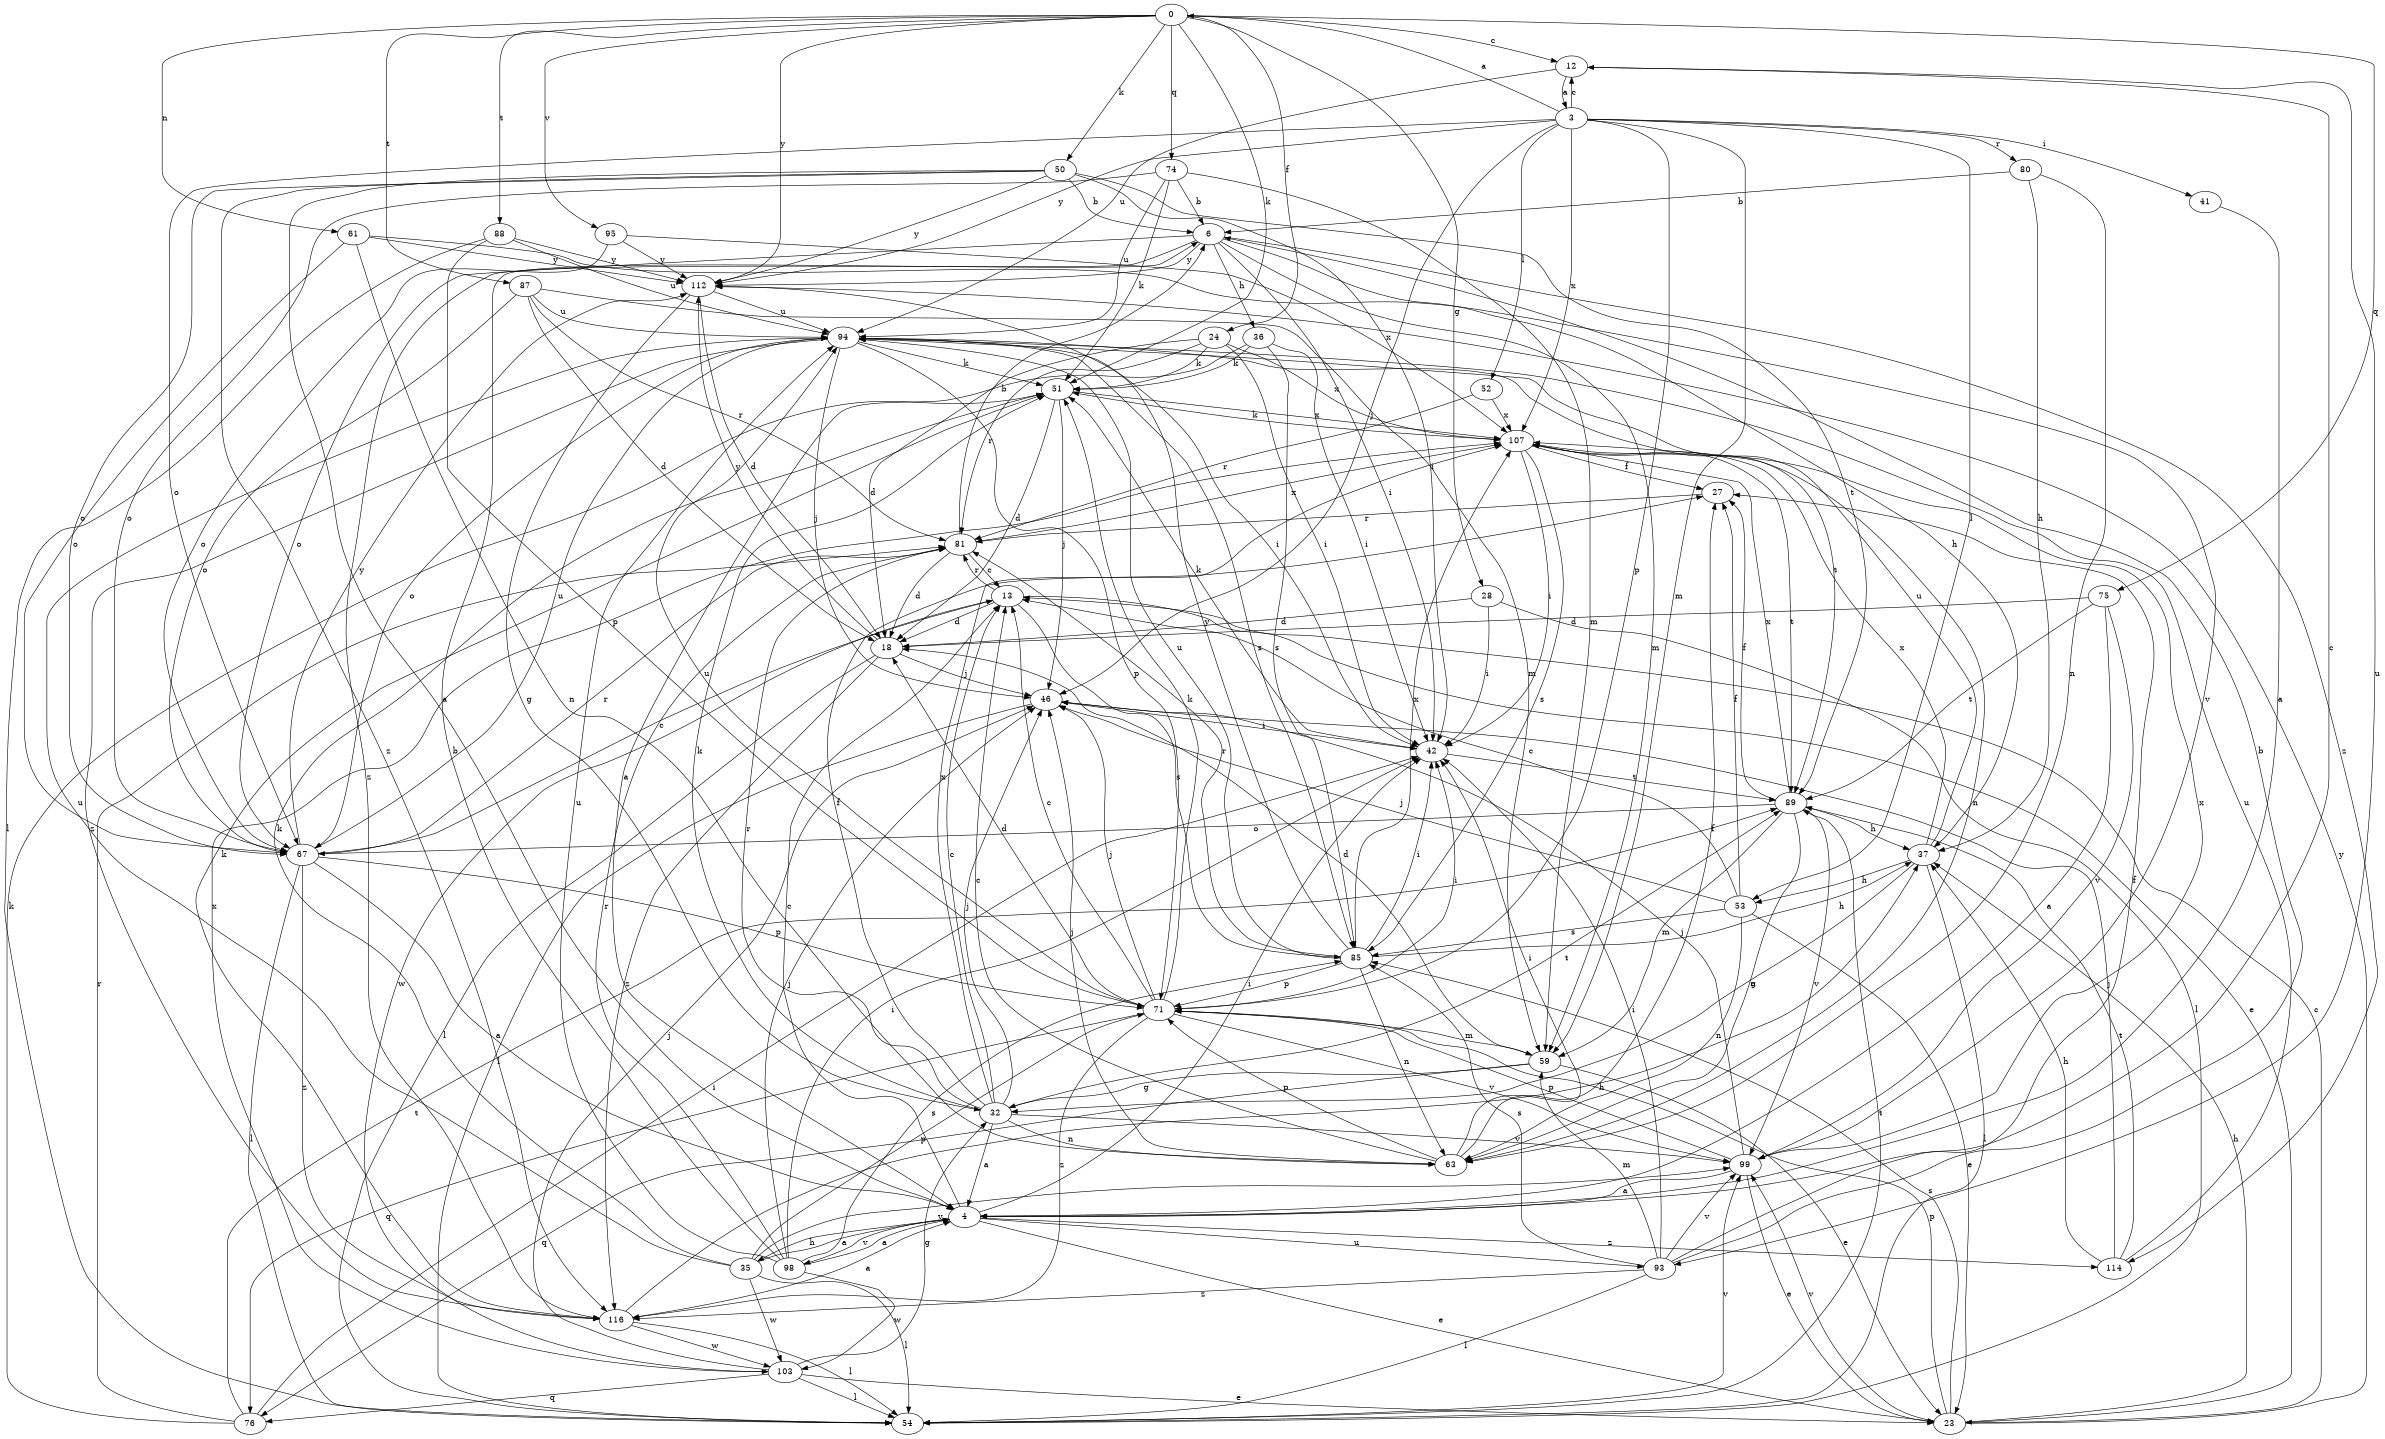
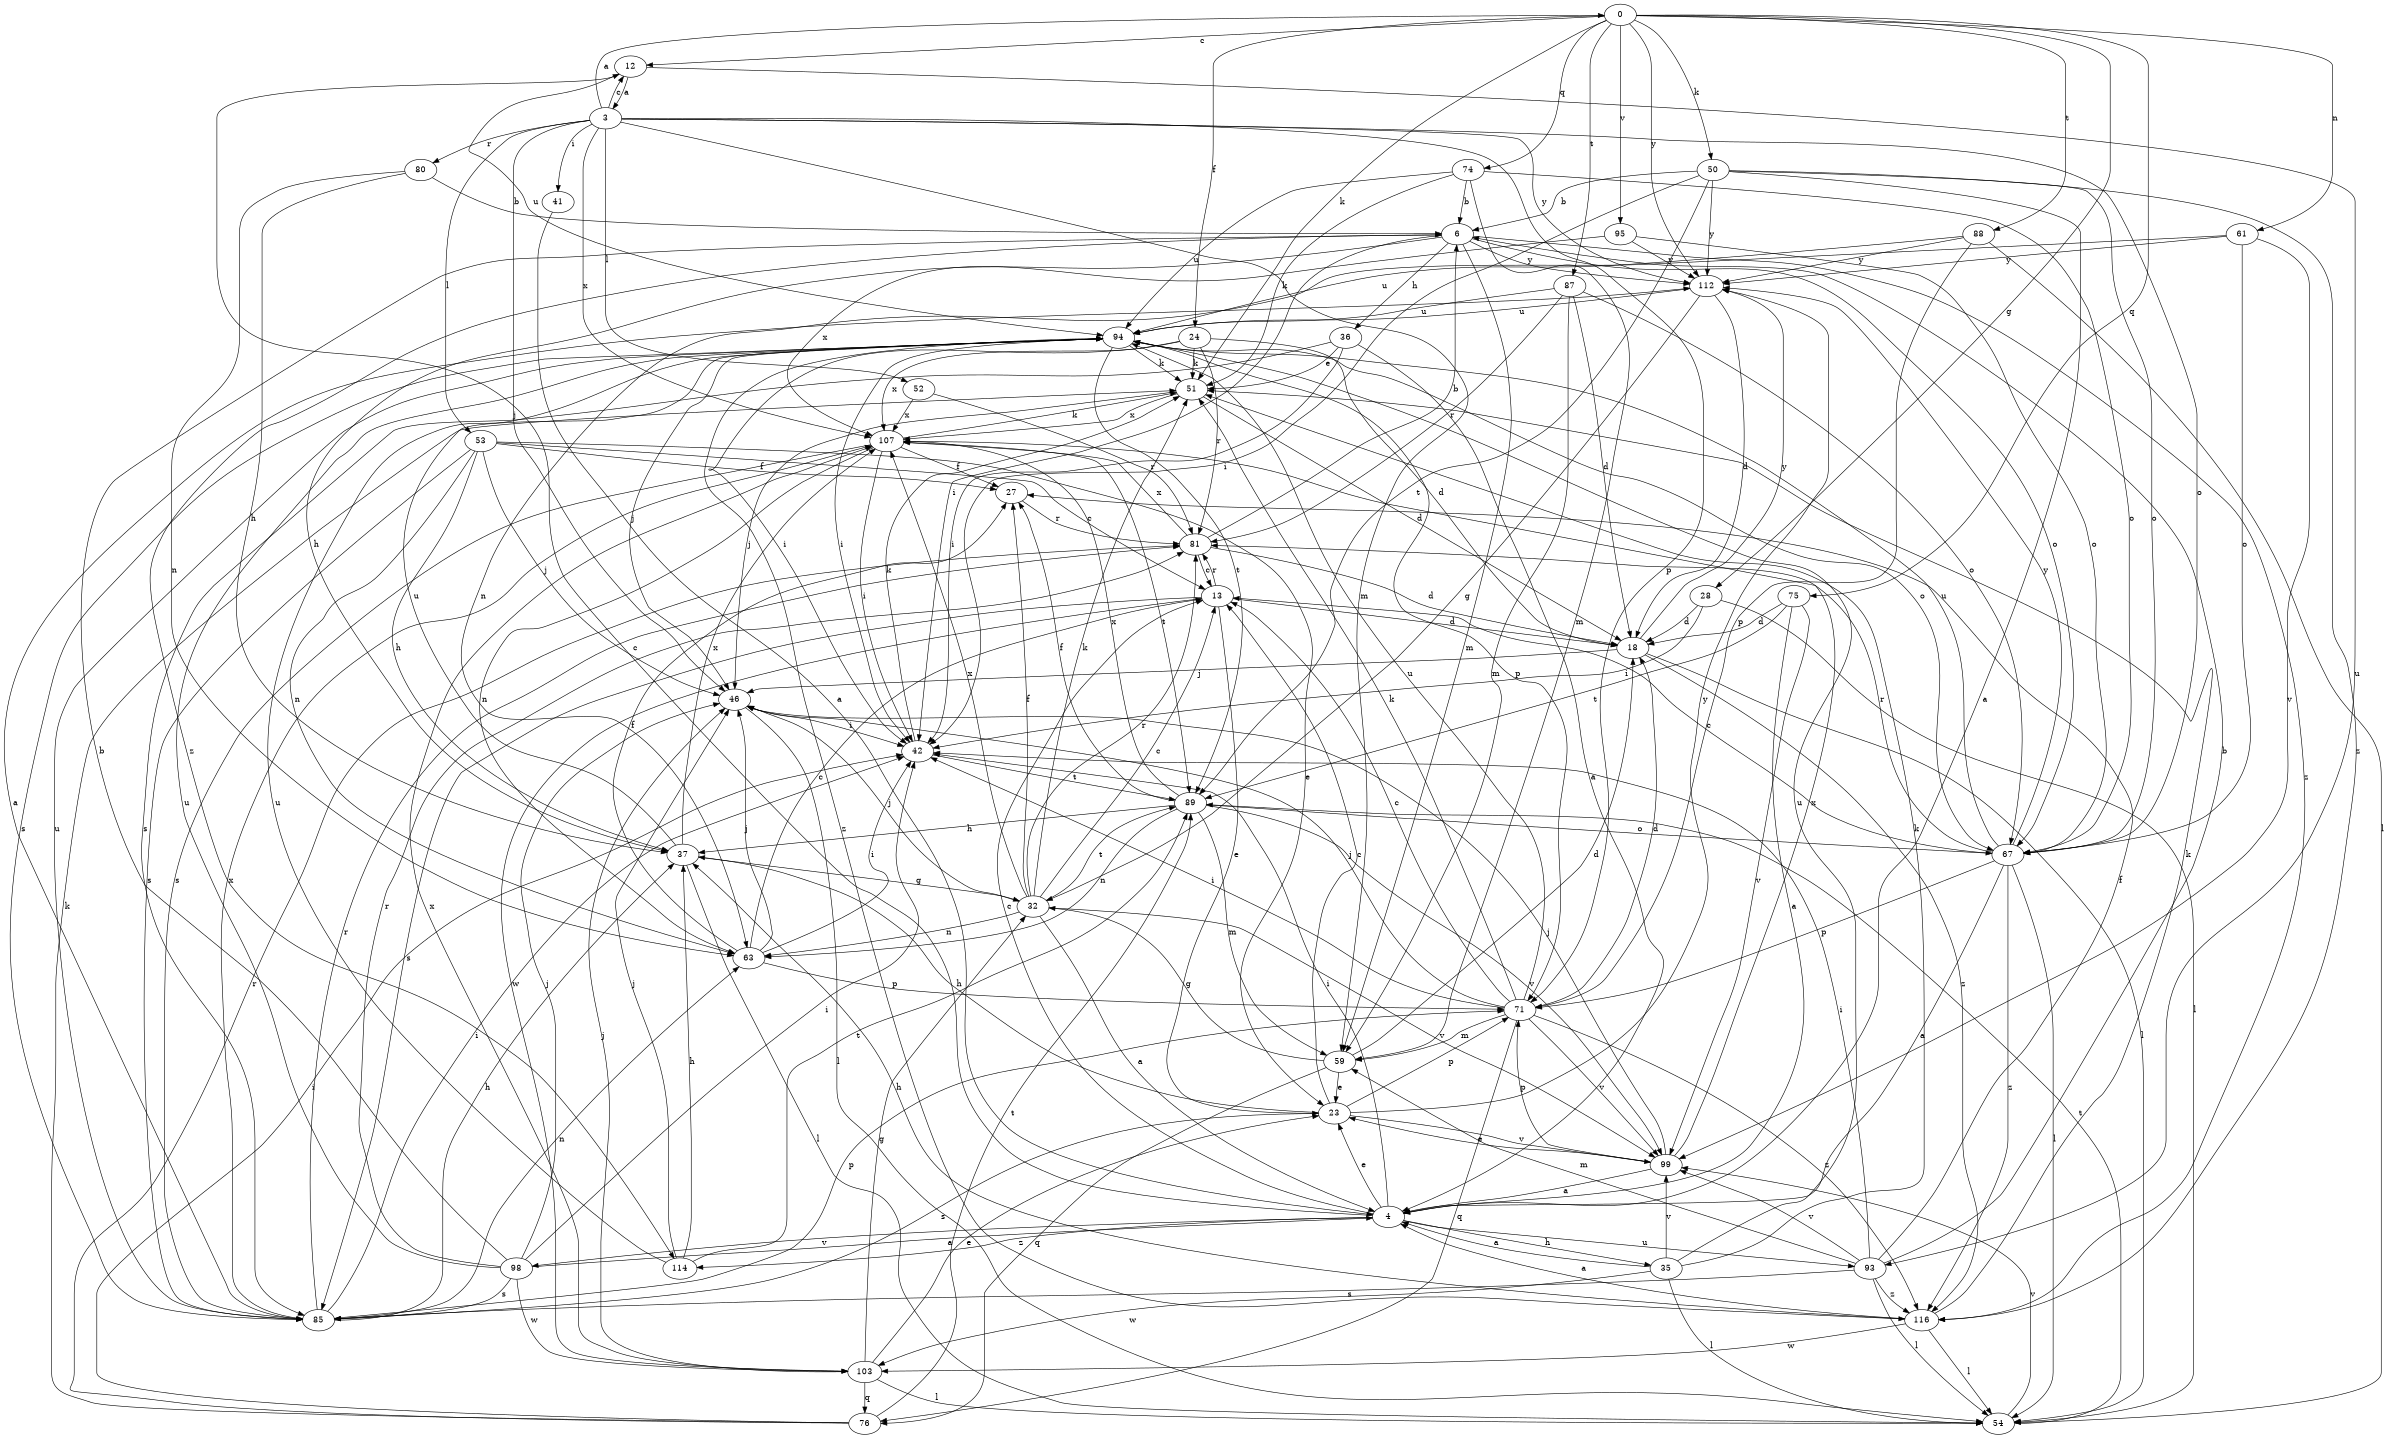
edge "36" -> "51": label "k" -> "e"
edge "85" -> "112": label "y" -> "a"
edge "37" -> "53": reversed
edge "35" -> "71": removed, label "p"
